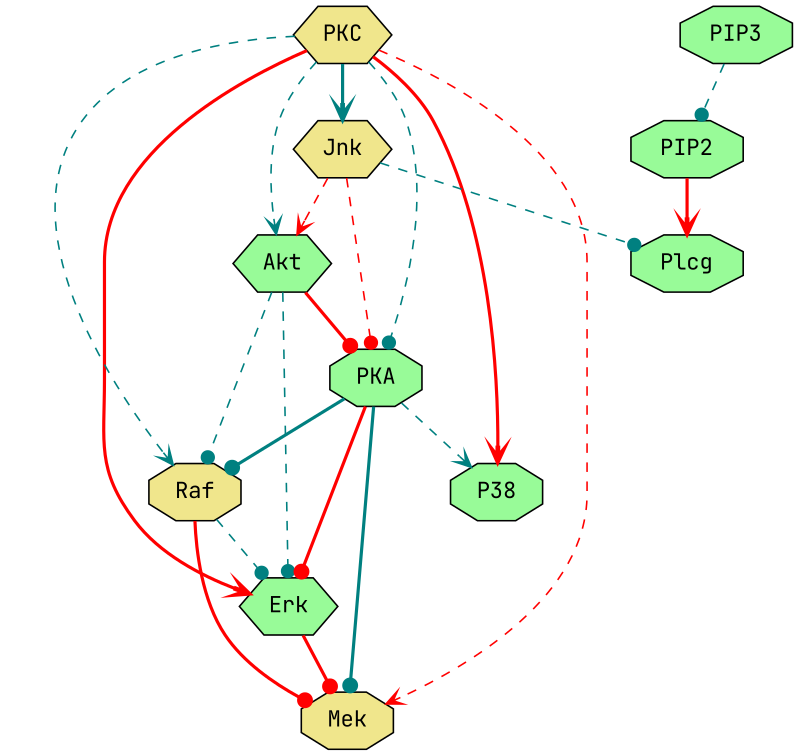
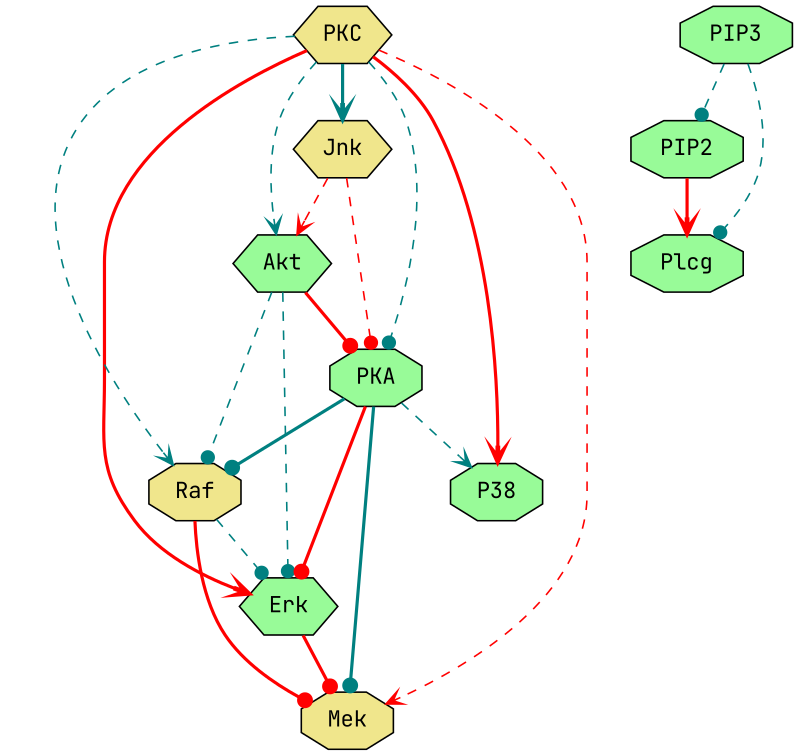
edge "Jnk" -> "Plcg": now "PIP3" -> "Plcg"
